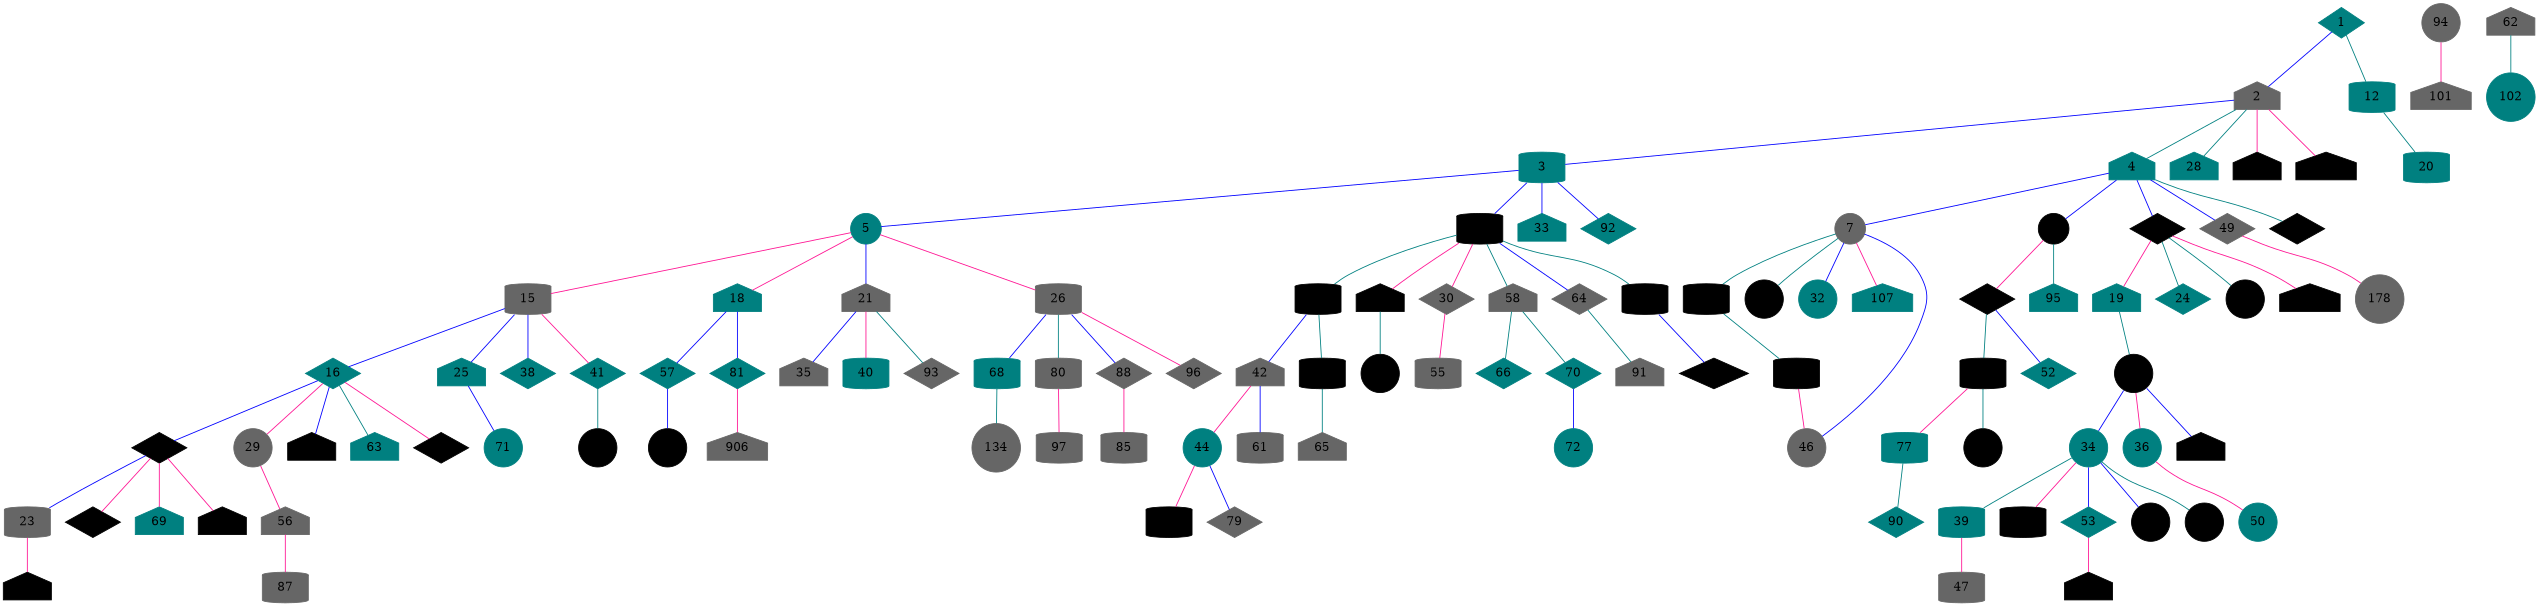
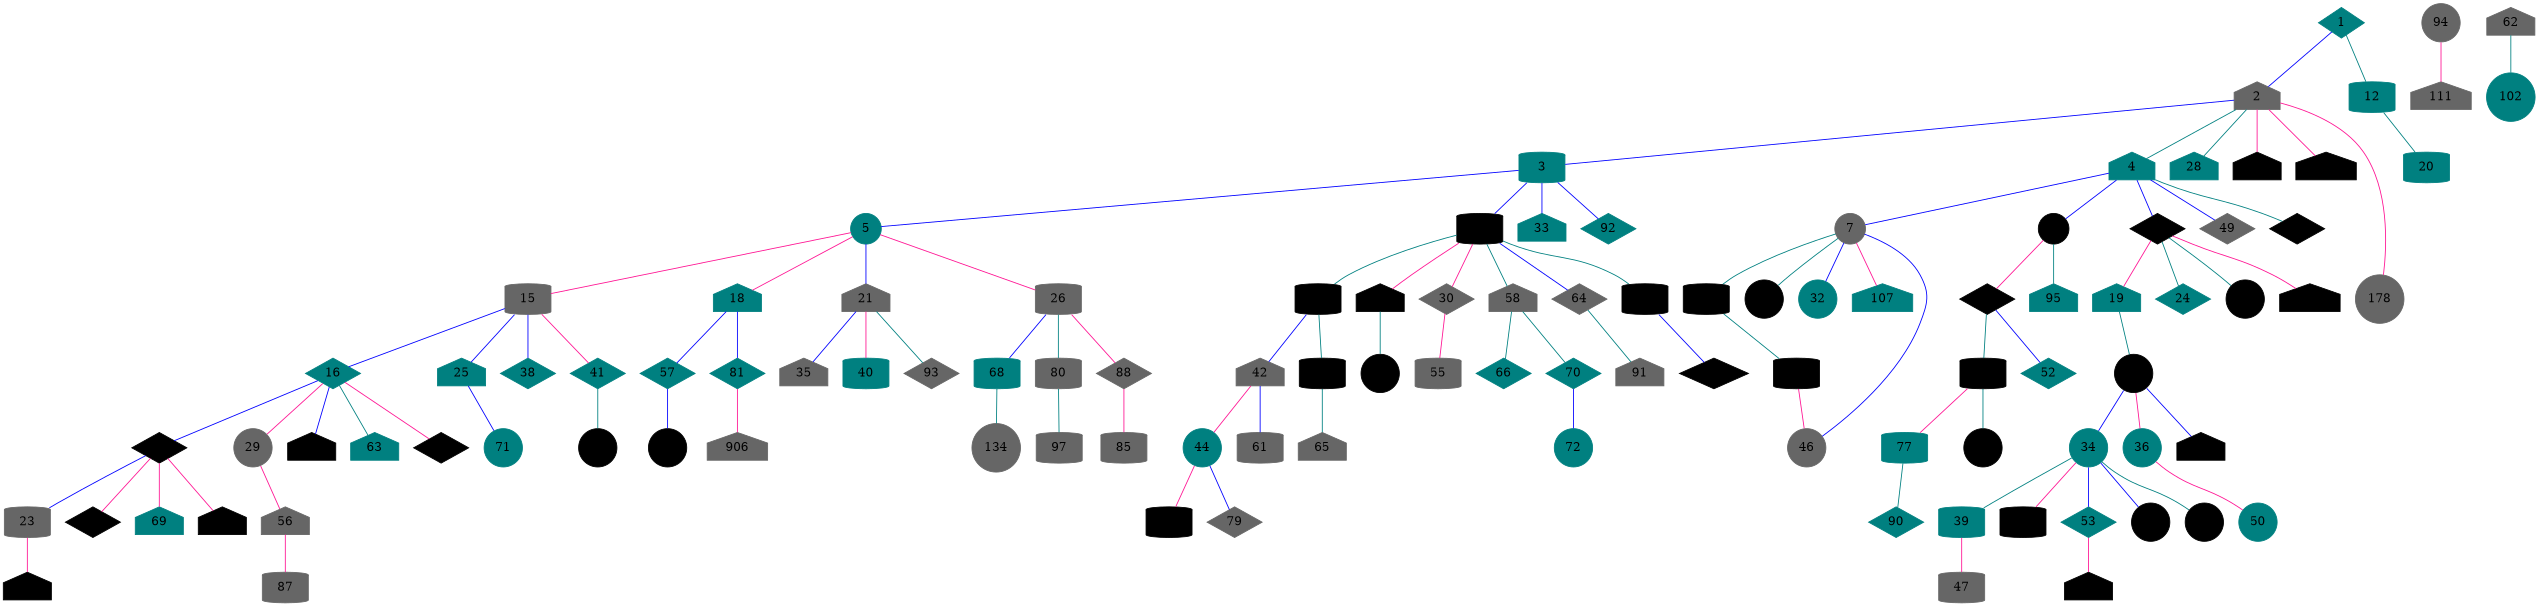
node "101": label "101" -> "111"
edge "49" -- "178": now "2" -- "178"
edge "26" -- "88": color blue -> deeppink
node "96": removed
edge "80" -- "97": color deeppink -> teal
